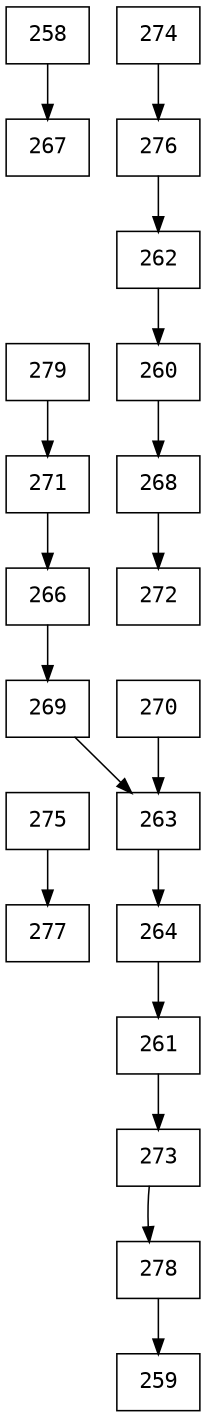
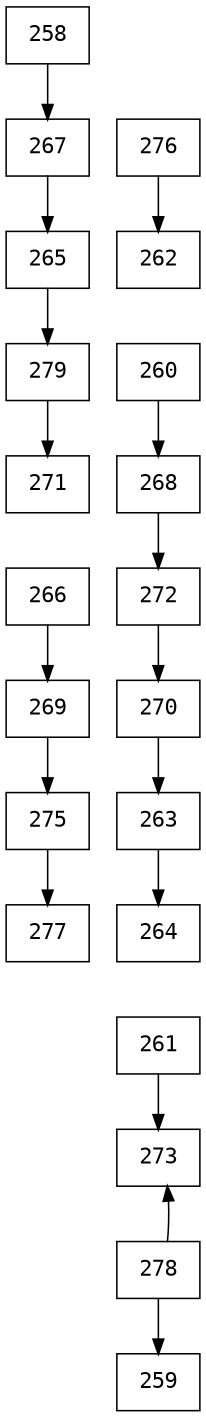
node "274": removed
node "265": added
edge "262" -> "260": removed
edge "271" -> "266": removed
edge "272" -> "270": added
edge "269" -> "263": now "269" -> "275"
edge "264" -> "261": removed
edge "273" -> "278": reversed
